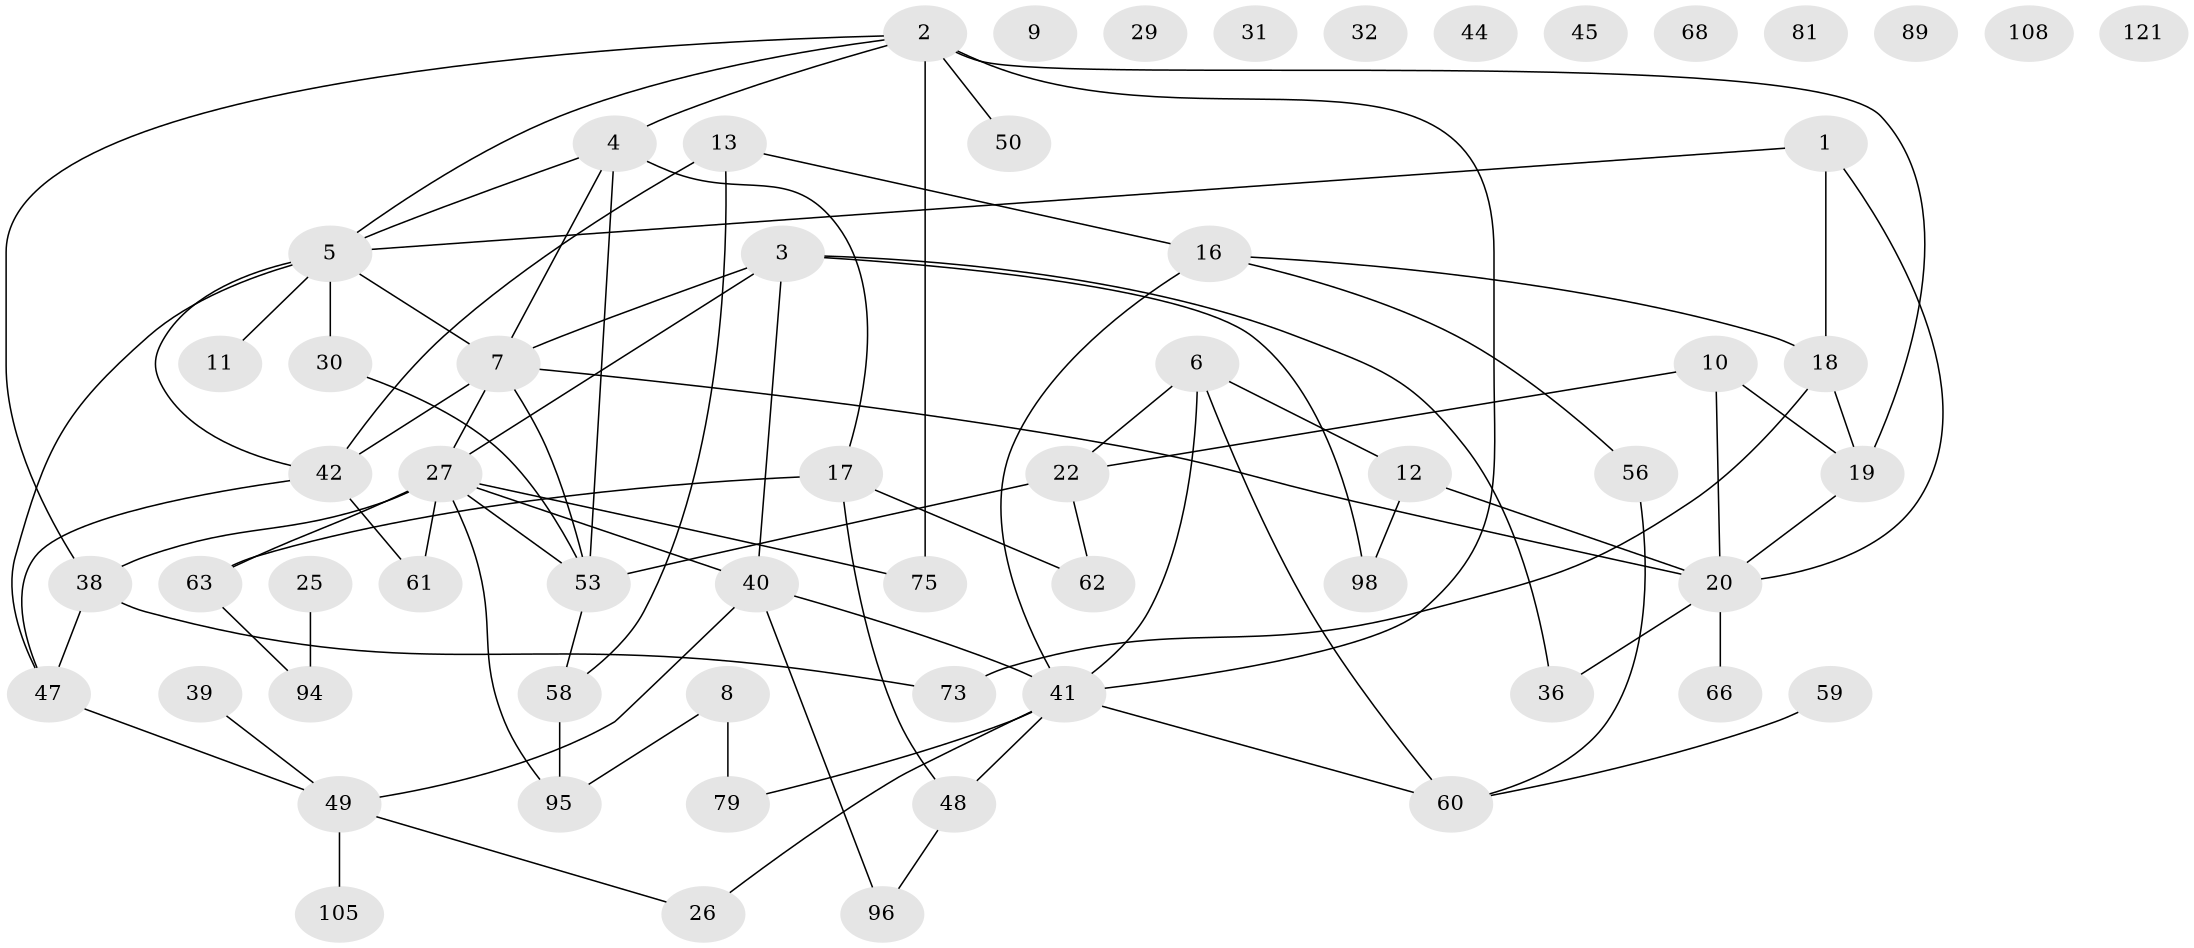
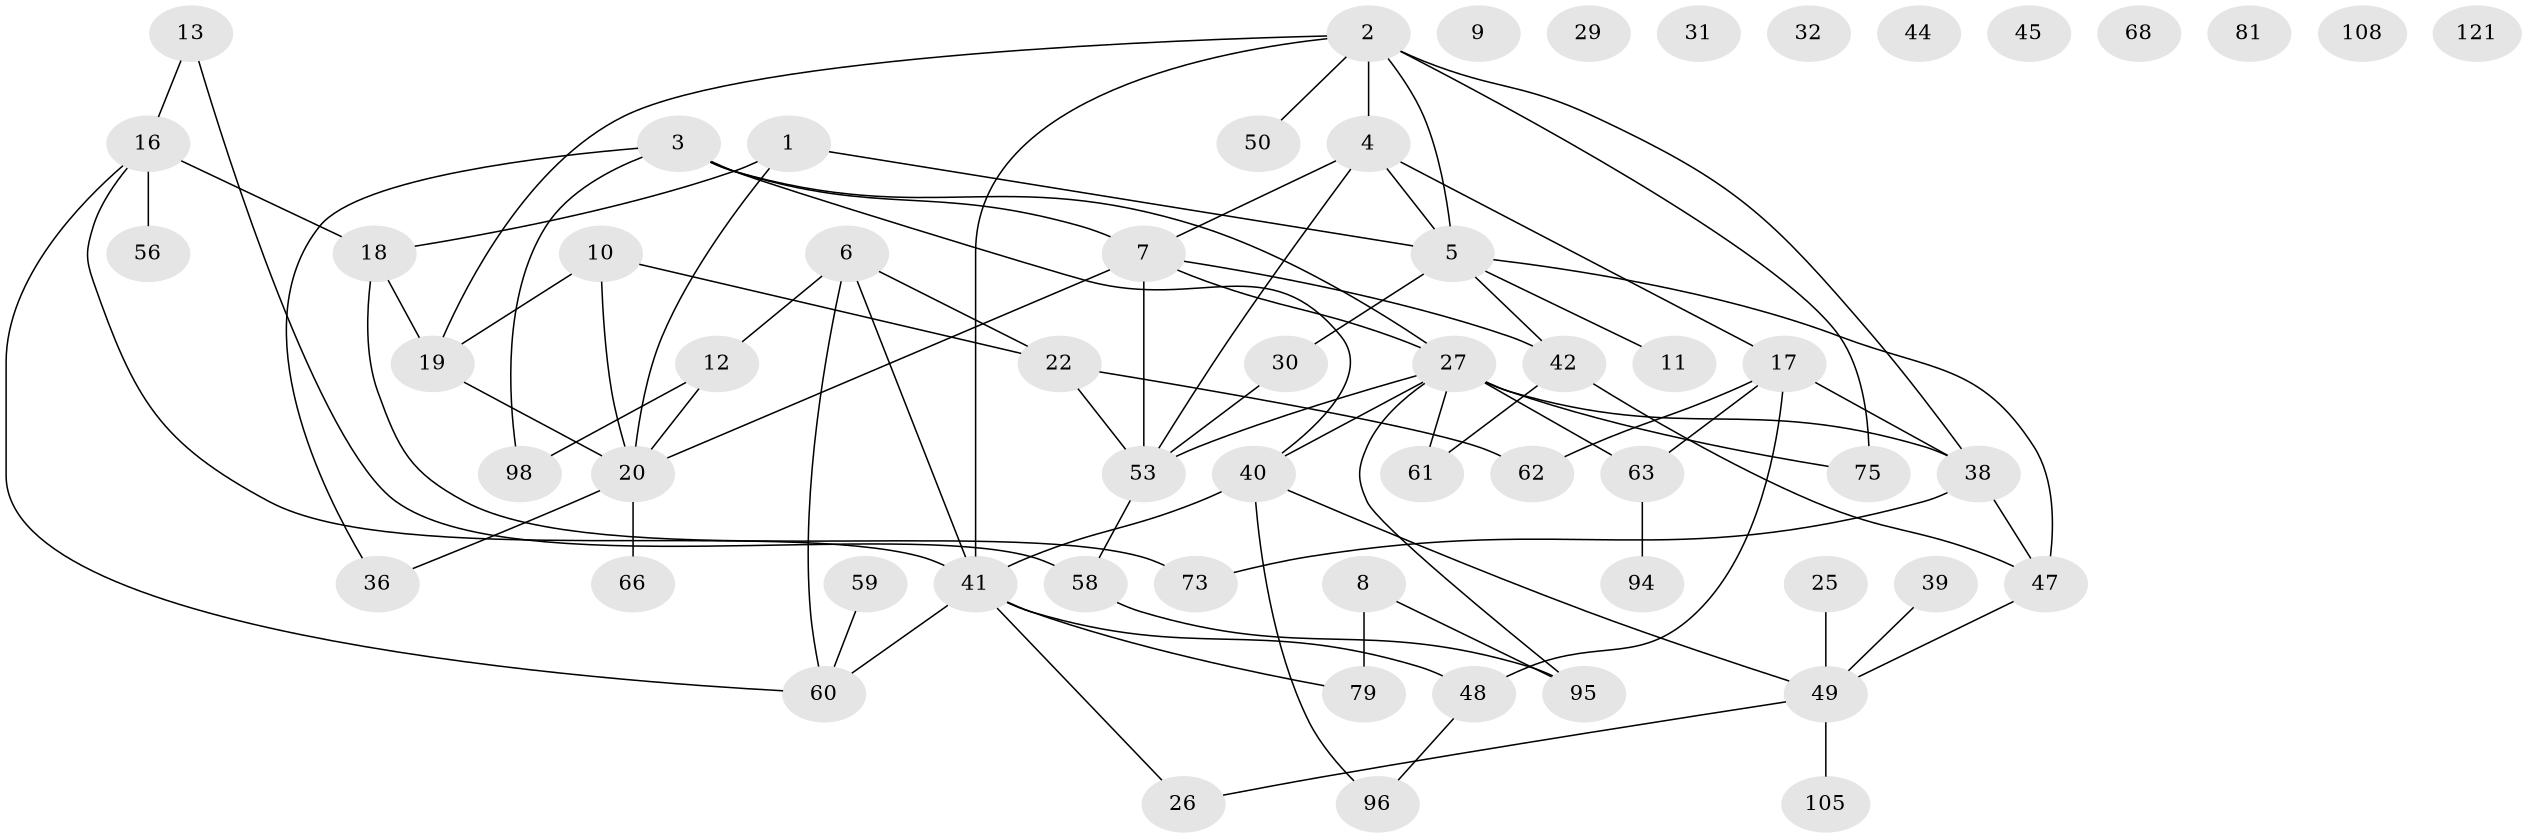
node "89": removed
edge "13" -- "42": removed
edge "5" -- "7": removed
edge "17" -- "38": added
edge "25" -- "94": now "25" -- "49"
edge "56" -- "60": now "16" -- "60"
